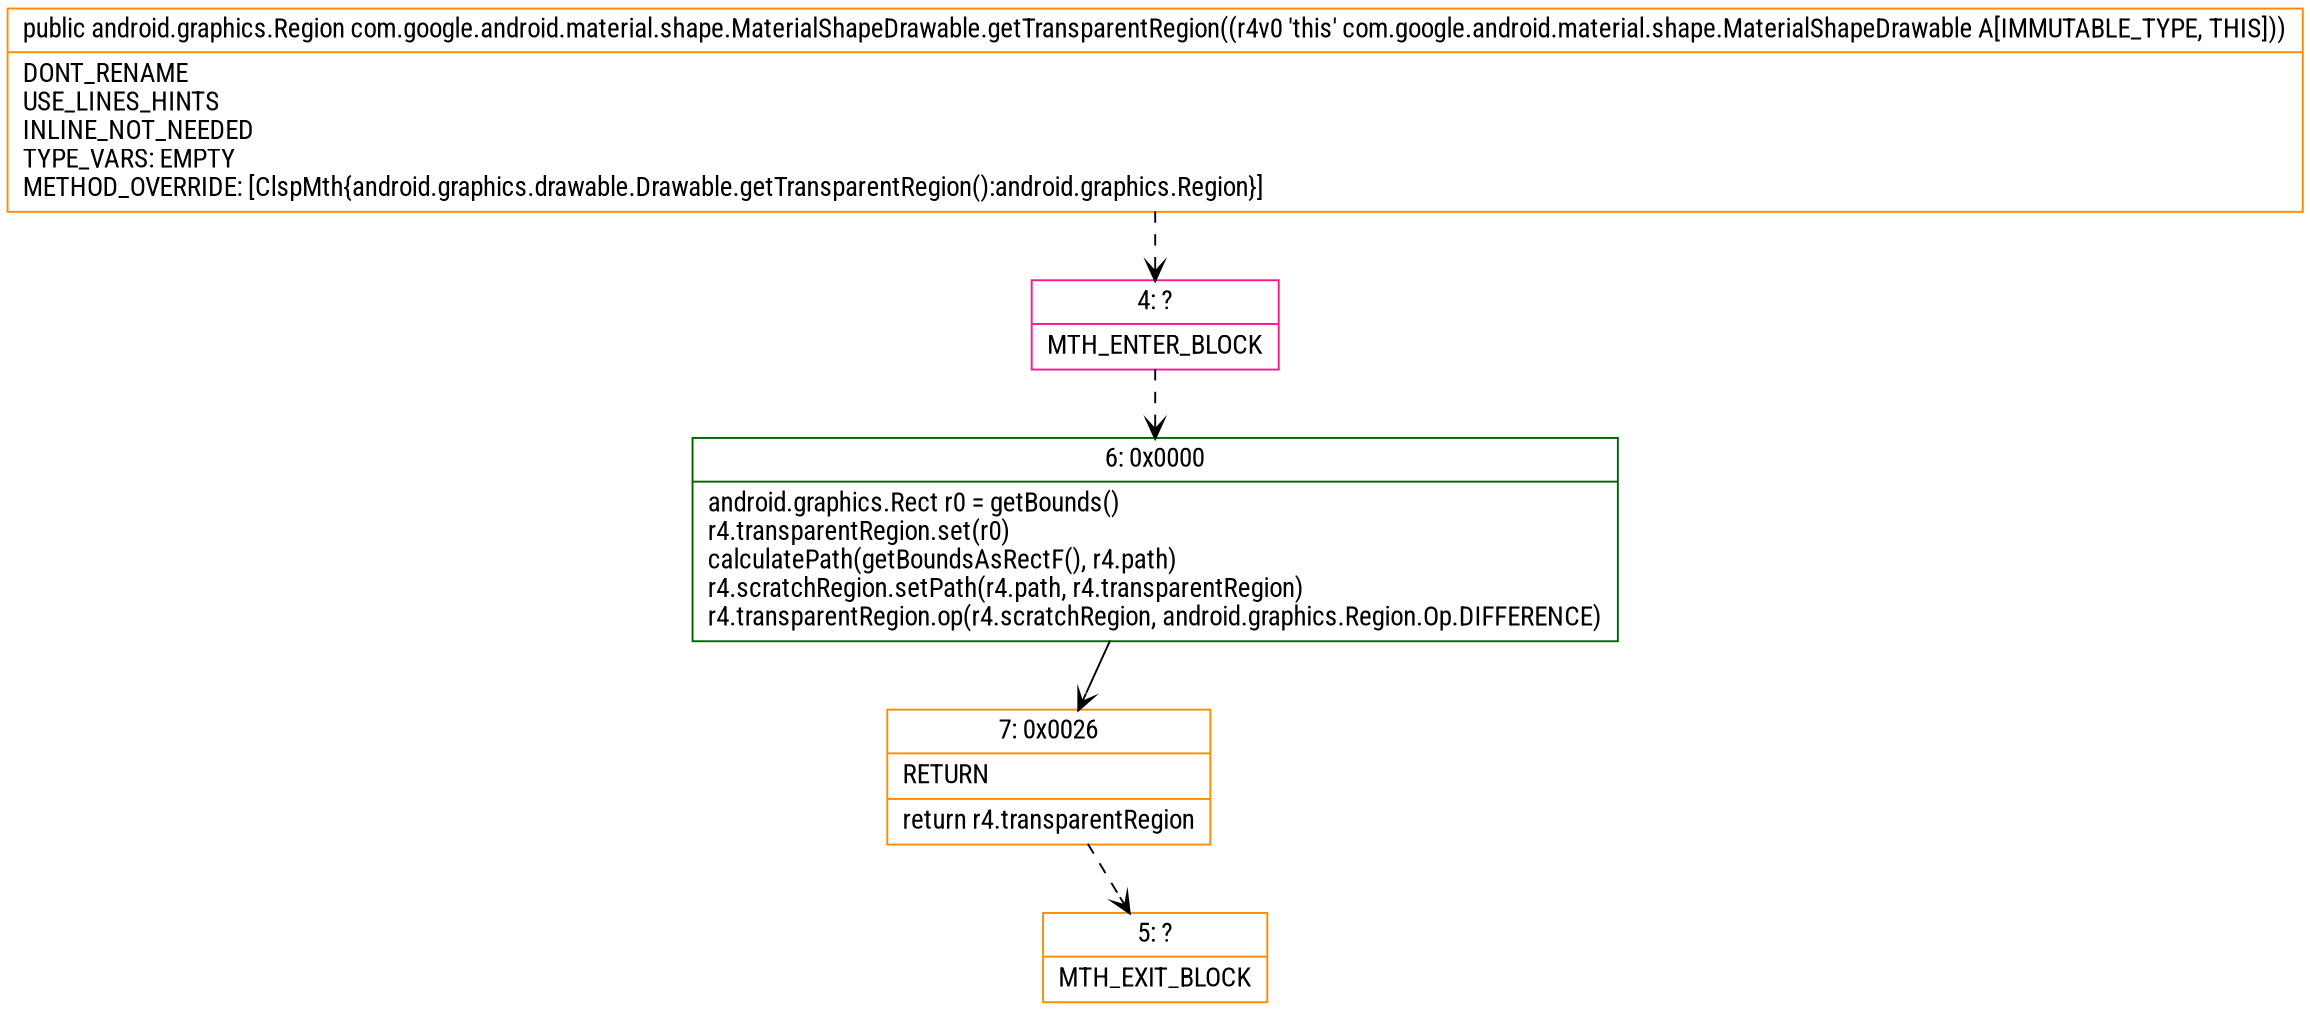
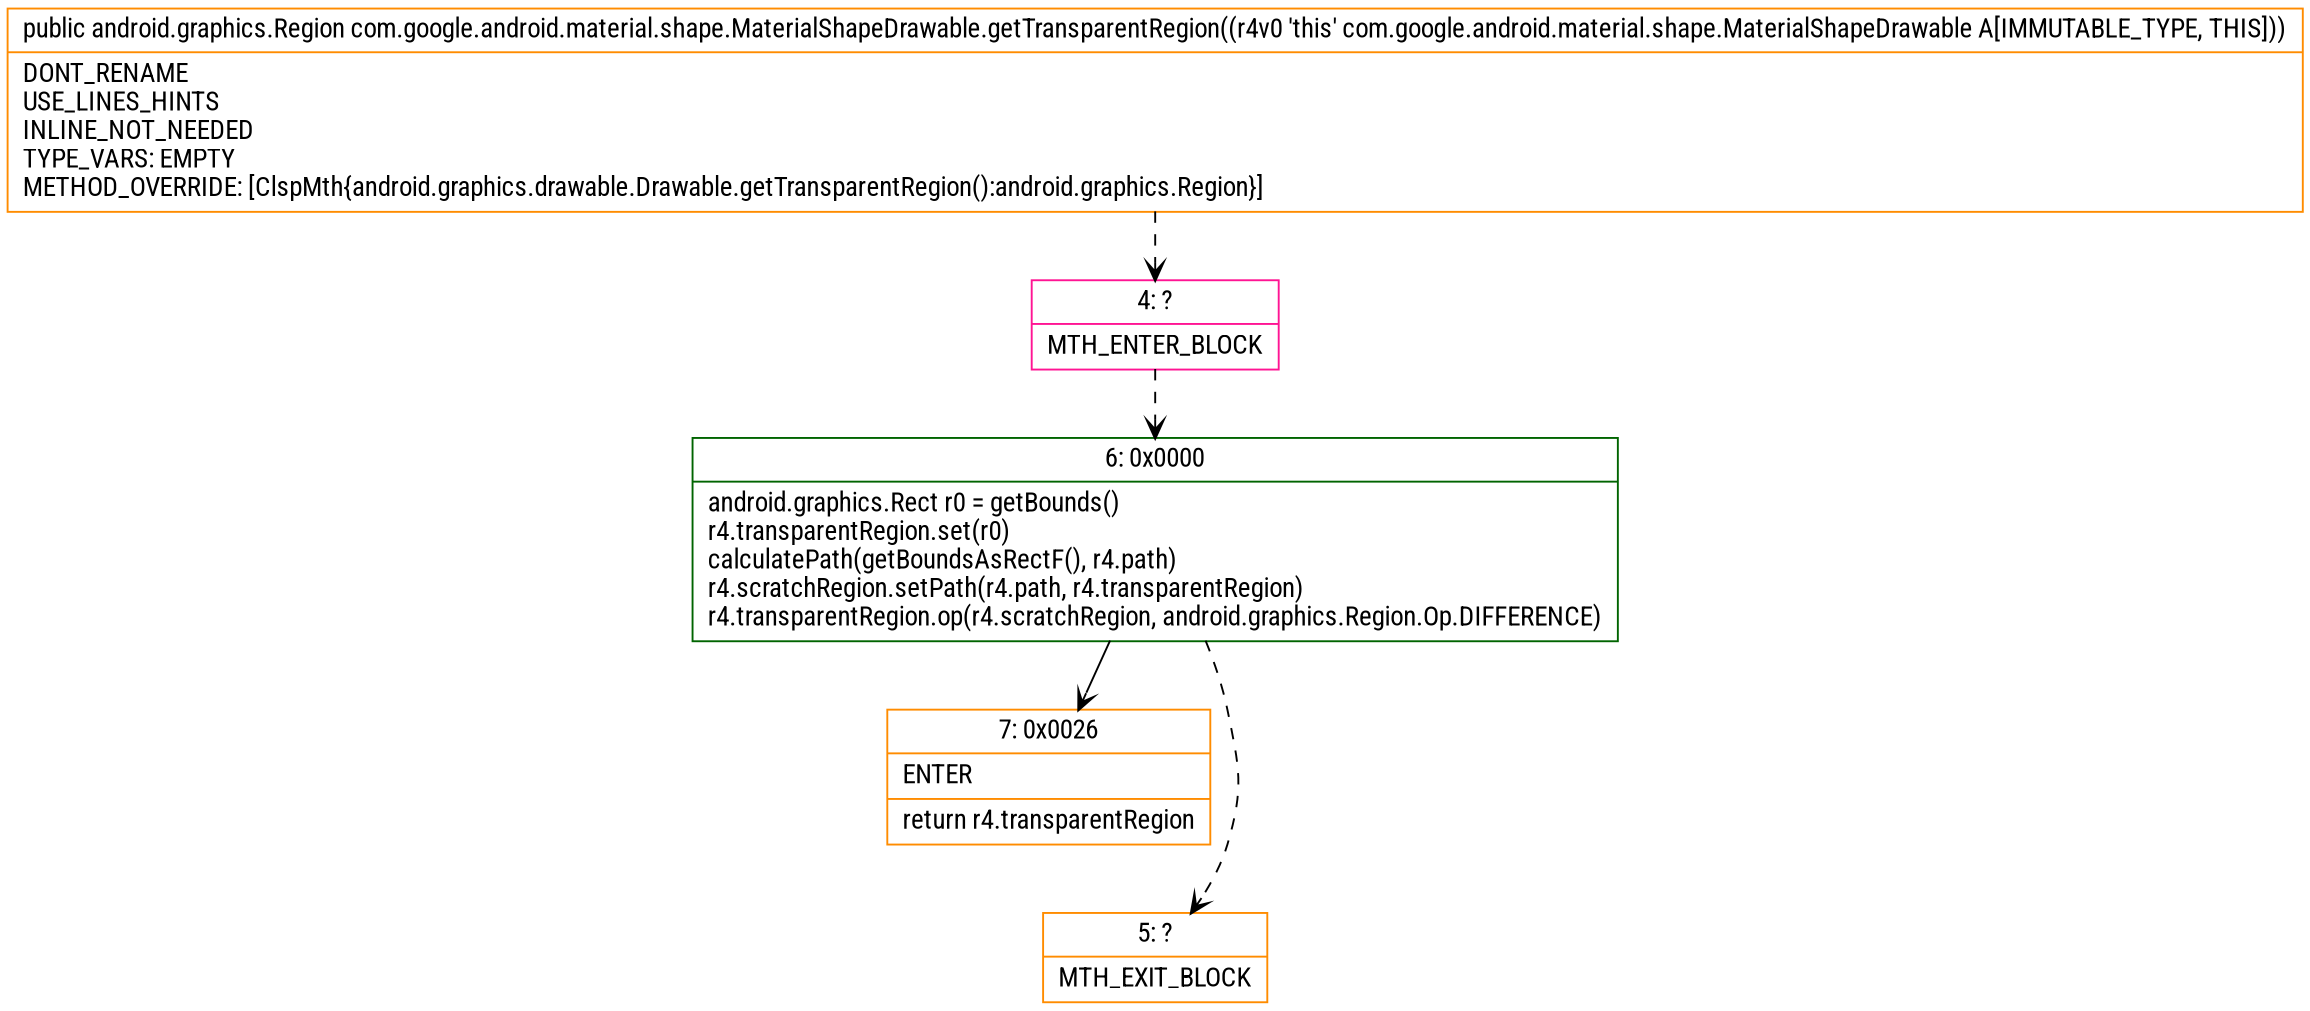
node "7: 0x0026": text "RETURN" -> "ENTER"
edge "7: 0x0026" -> "5: ?": now "6: 0x0000" -> "5: ?"
